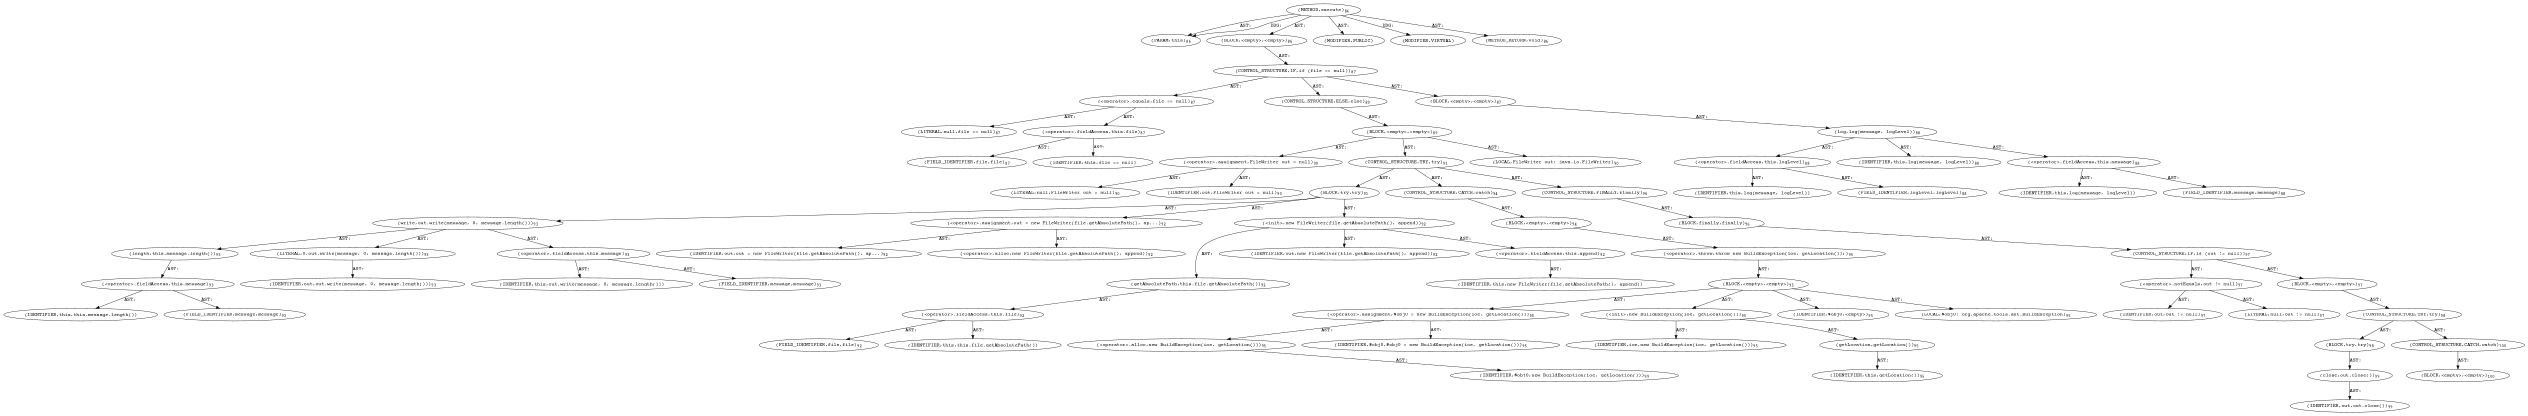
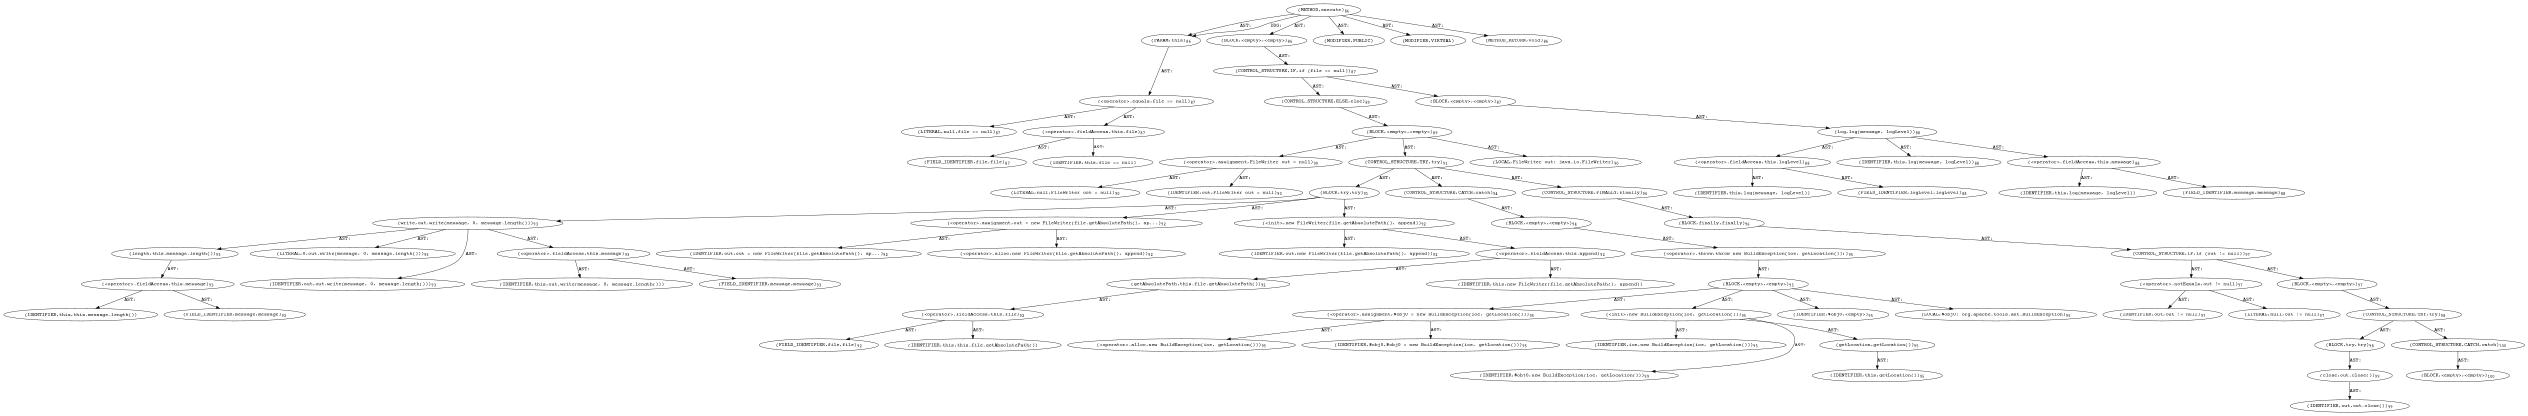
edge "(METHOD,execute)" -> "(MODIFIER,VIRTUAL)": label "DDG: " -> "AST: "
edge "(CONTROL_STRUCTURE,IF,if (file == null))" -> "(<operator>.equals,file == null)": now "(PARAM,this)" -> "(<operator>.equals,file == null)"
edge "(<init>,new FileWriter(file.getAbsolutePath(), append))" -> "(getAbsolutePath,this.file.getAbsolutePath())": now "(<operator>.fieldAccess,this.append)" -> "(getAbsolutePath,this.file.getAbsolutePath())"
edge "(LITERAL,0,out.write(message, 0, message.length()))" -> "(IDENTIFIER,out,out.write(message, 0, message.length()))": now "(write,out.write(message, 0, message.length()))" -> "(IDENTIFIER,out,out.write(message, 0, message.length()))"
edge "(<operator>.alloc,new BuildException(ioe, getLocation()))" -> "(IDENTIFIER,$obj0,new BuildException(ioe, getLocation()))": now "(<init>,new BuildException(ioe, getLocation()))" -> "(IDENTIFIER,$obj0,new BuildException(ioe, getLocation()))"
